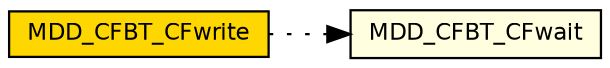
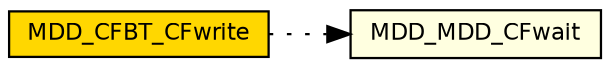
node "MDD_CFBT_CFwait": label "MDD_CFBT_CFwait" -> "MDD_MDD_CFwait"
